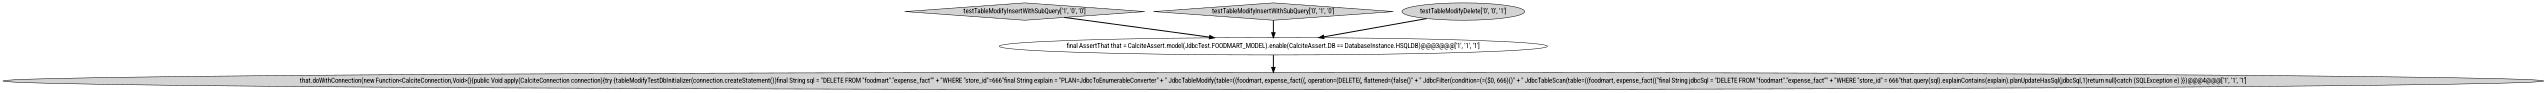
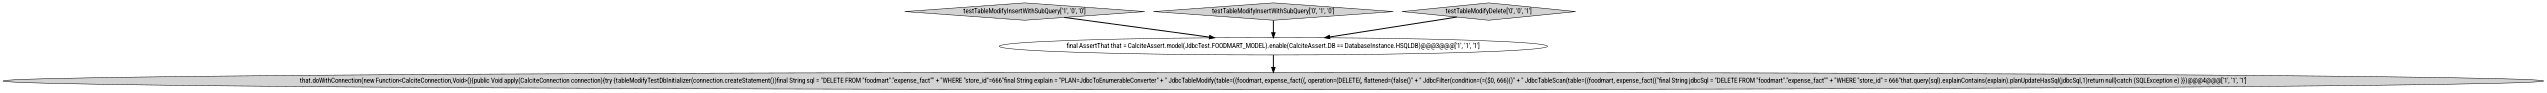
node "testTableModifyDelete['0', '0', '1']": shape ellipse -> diamond
